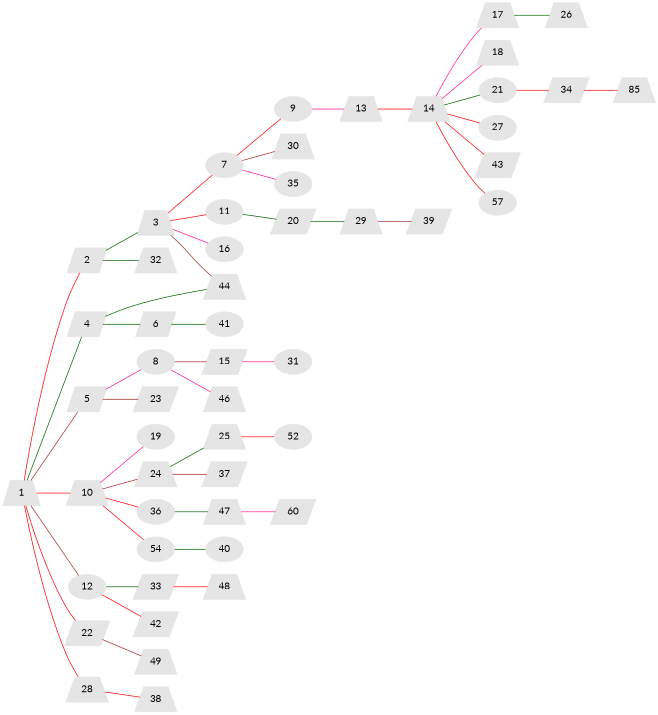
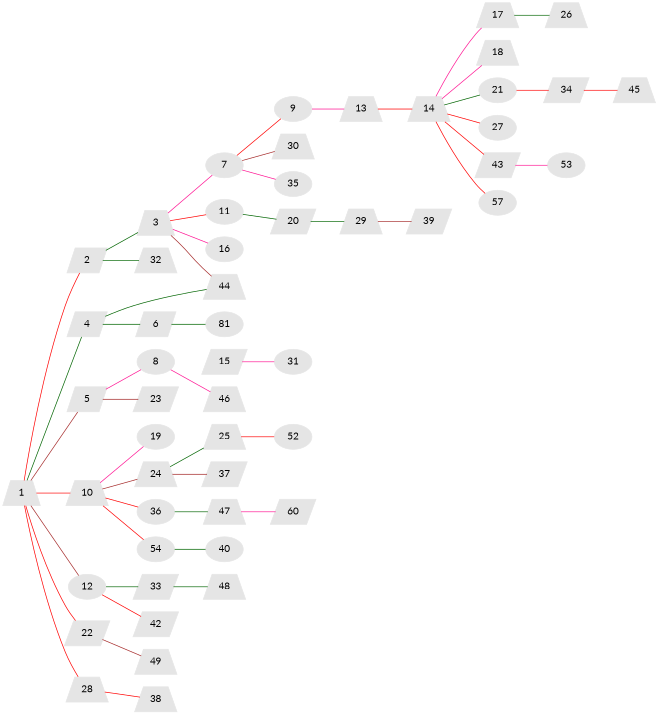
node "85": label "85" -> "45"
node "53": added
edge "7" -- "3": color red -> deeppink
node "41": label "41" -> "81"
edge "8" -- "15": removed
edge "33" -- "48": color red -> darkgreen
